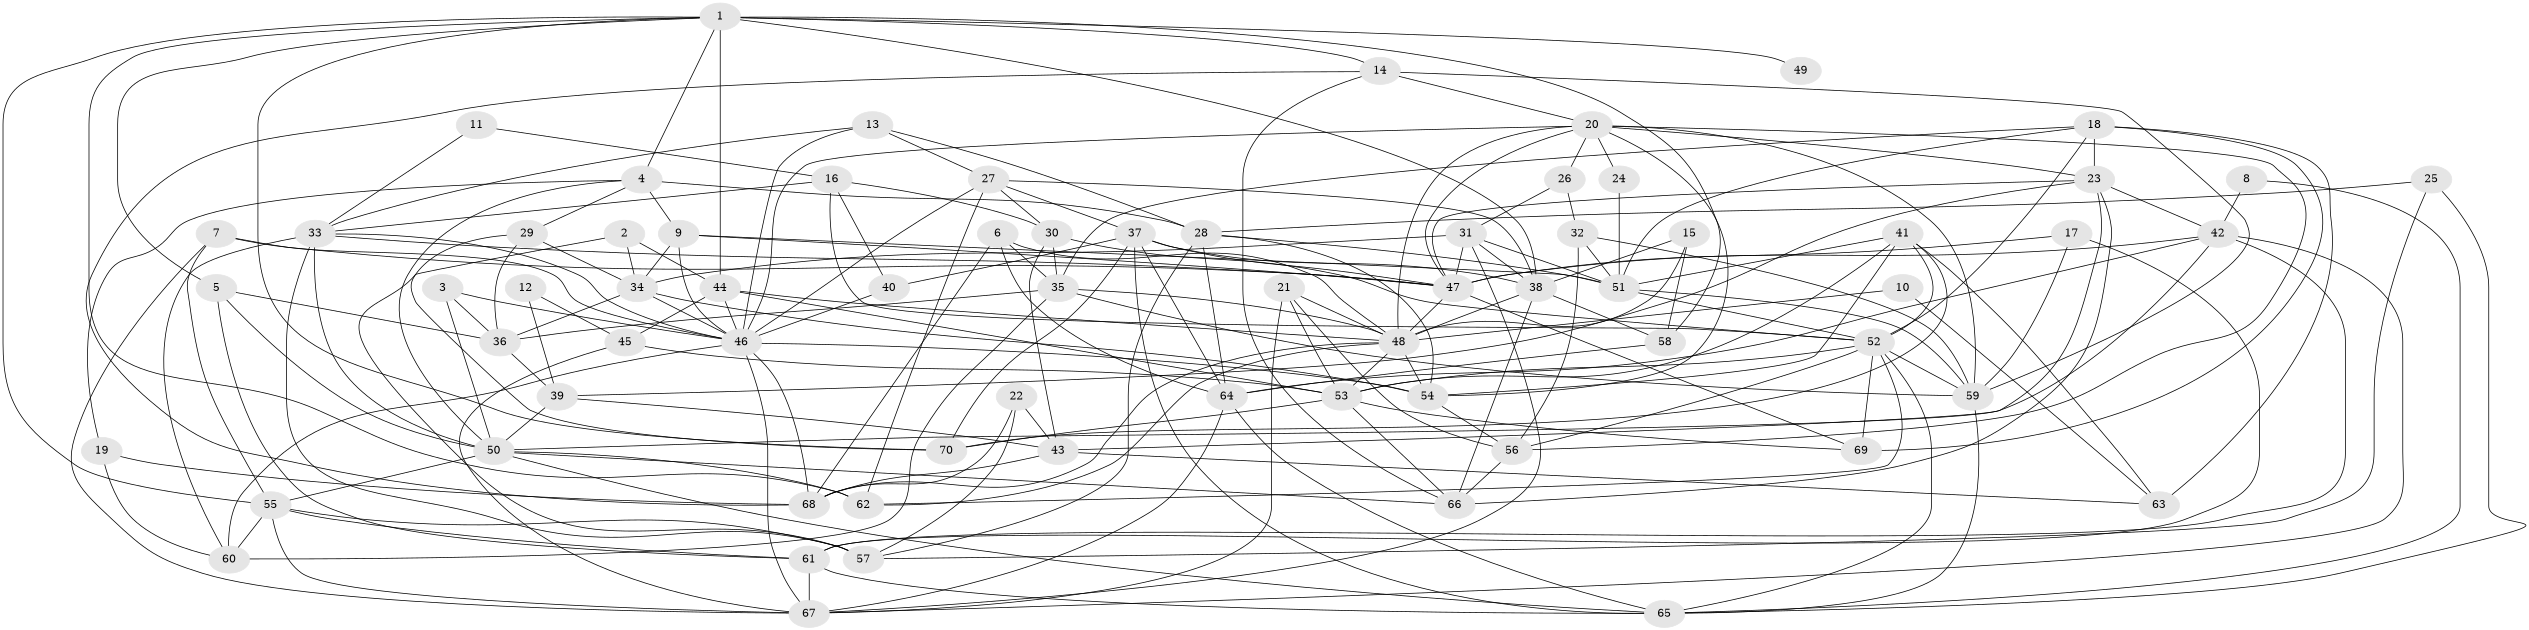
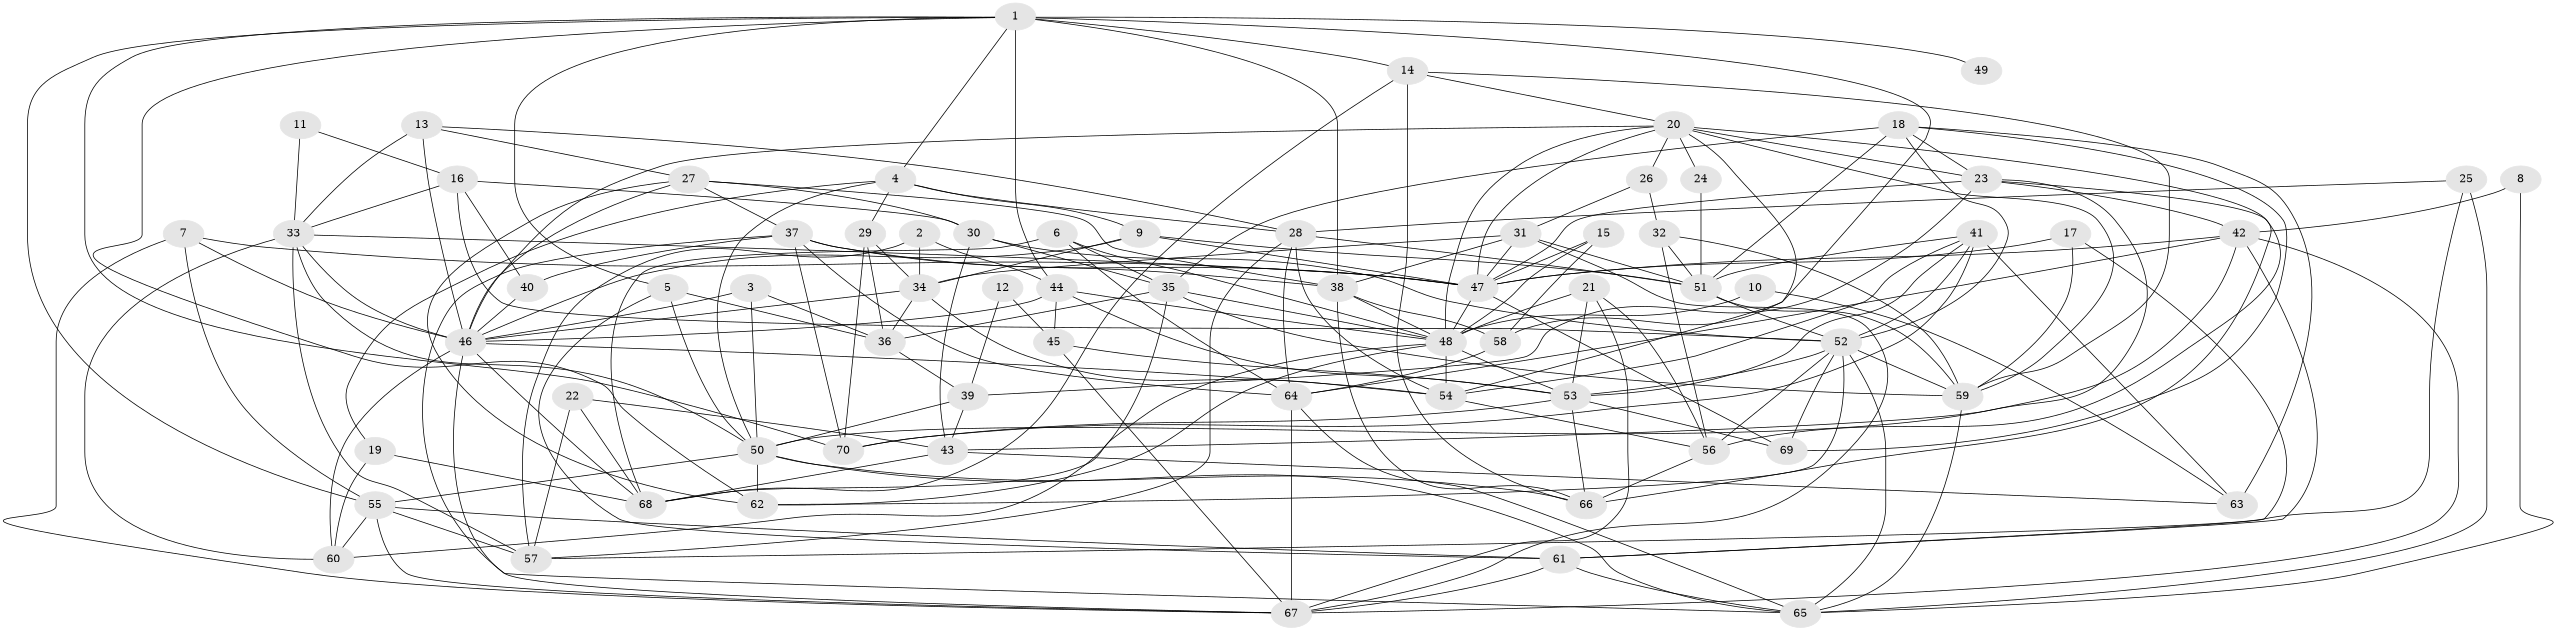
edge "15" -- "38": now "15" -- "47"
